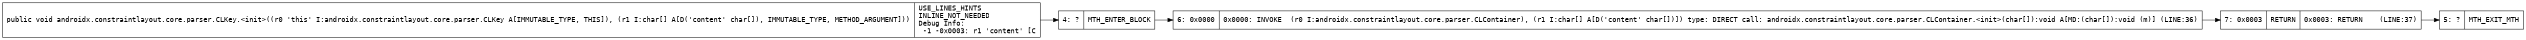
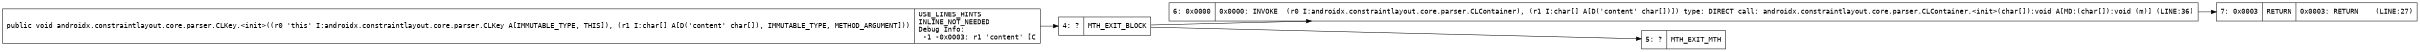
node "4: ?": text "MTH_ENTER_BLOCK" -> "MTH_EXIT_BLOCK"
node "7: 0x0003": text "0x0003: RETURN    (LINE:37)" -> "0x0003: RETURN    (LINE:27)"
edge "7: 0x0003" -> "5: ?": now "4: ?" -> "5: ?"
